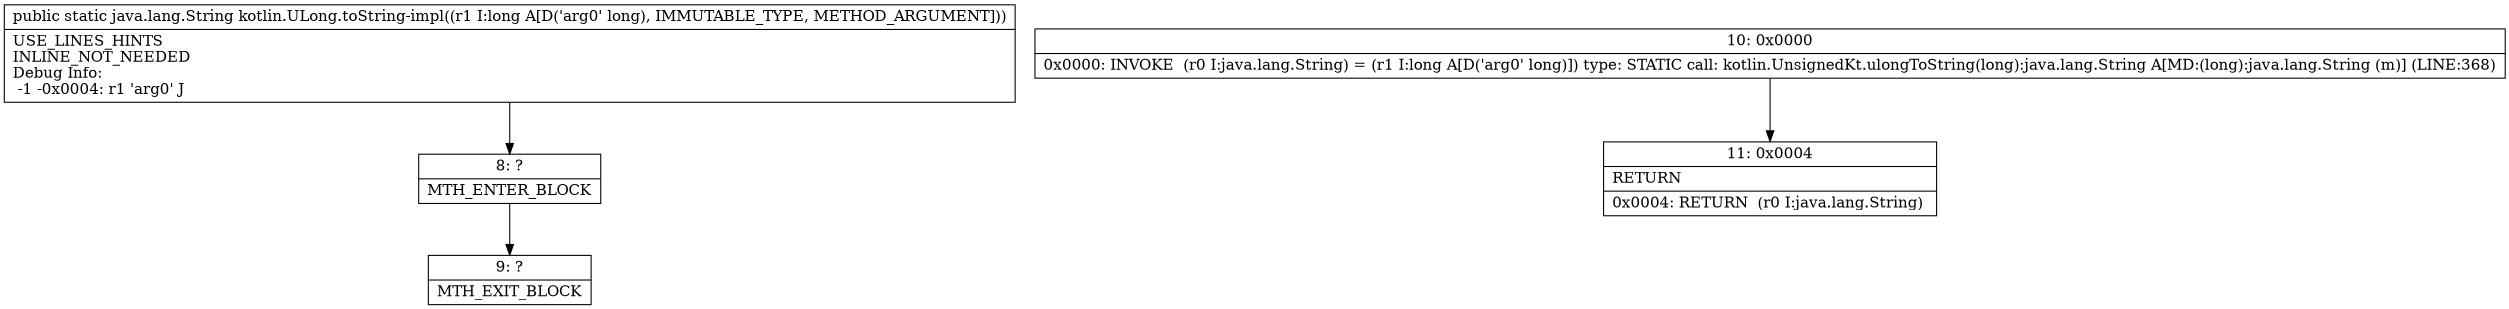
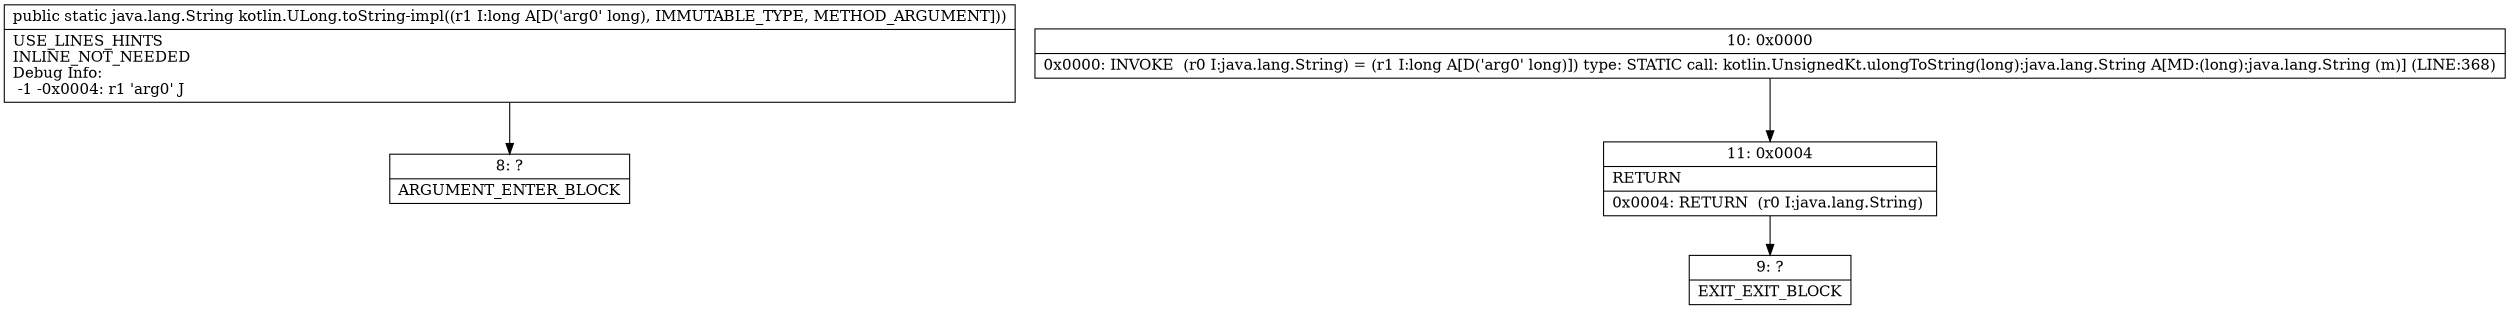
node "8: ?": text "MTH_ENTER_BLOCK" -> "ARGUMENT_ENTER_BLOCK"
edge "8: ?" -> "9: ?": now "11: 0x0004" -> "9: ?"
node "9: ?": text "MTH_EXIT_BLOCK" -> "EXIT_EXIT_BLOCK"
